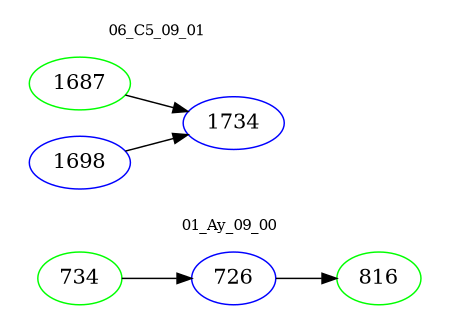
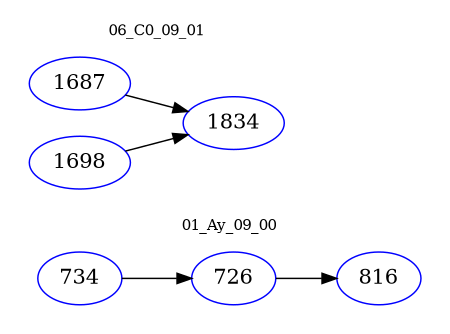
cluster "06_C5_09_01": label "06_C5_09_01" -> "06_C0_09_01"
node "1687": color green -> blue
node "1734": label "1734" -> "1834"
node "734": color green -> blue
node "816": color green -> blue
